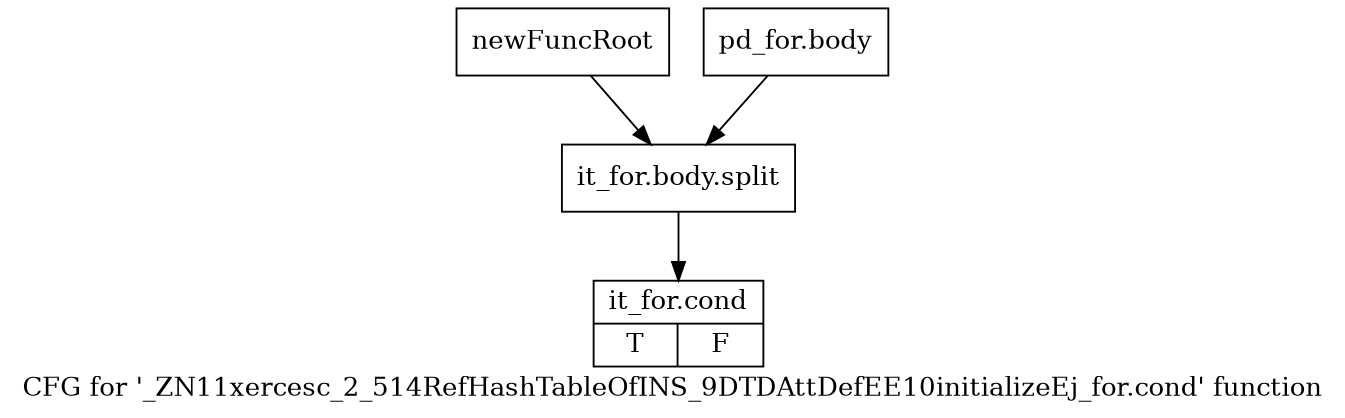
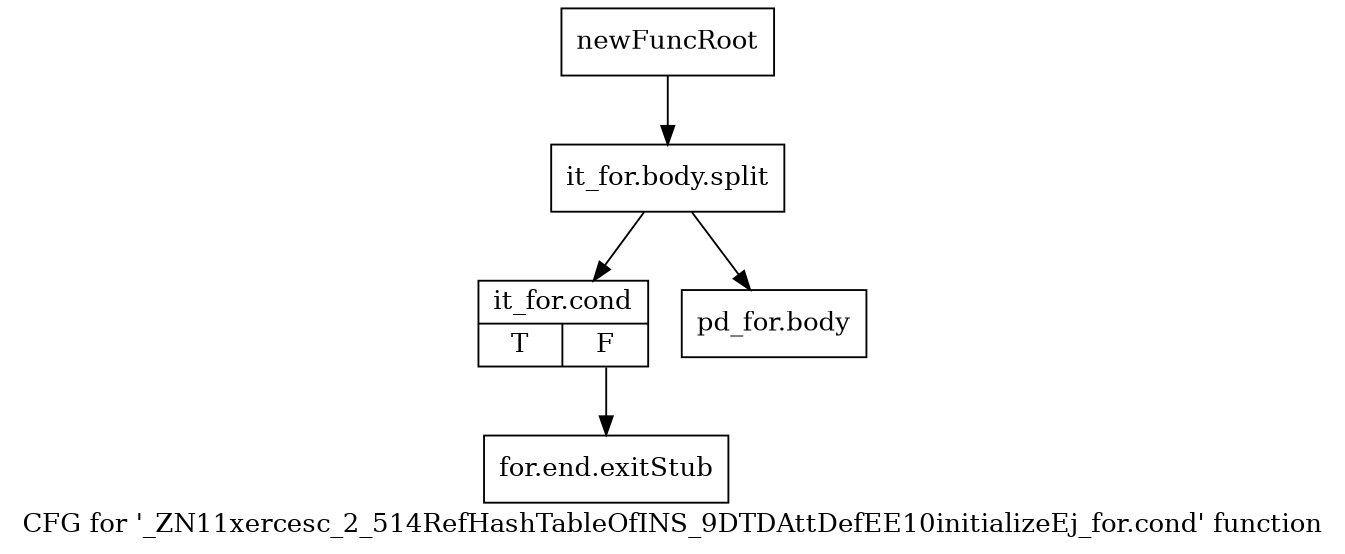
edge "pd_for.body" -> "it_for.body.split": reversed
node "for.end.exitStub": added
